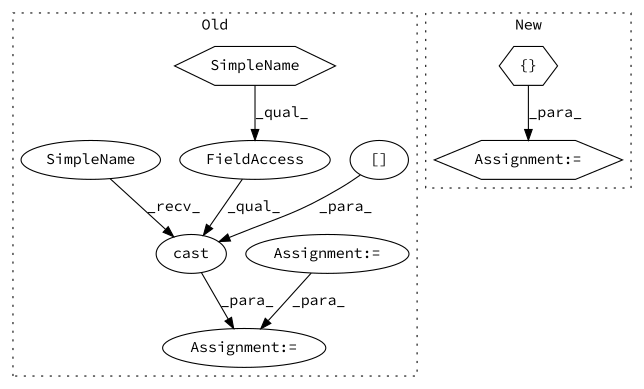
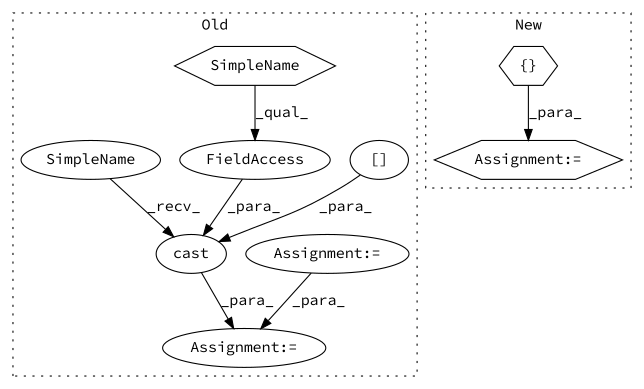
edge "FieldAccess" -> "cast": label "_qual_" -> "_para_"
